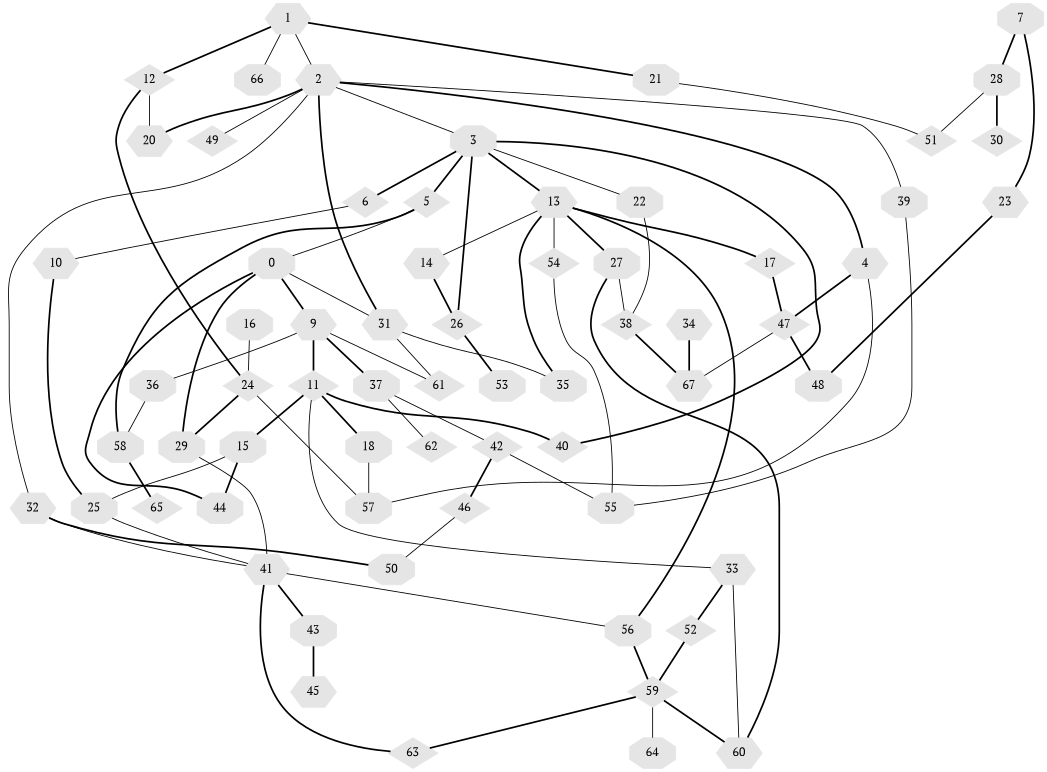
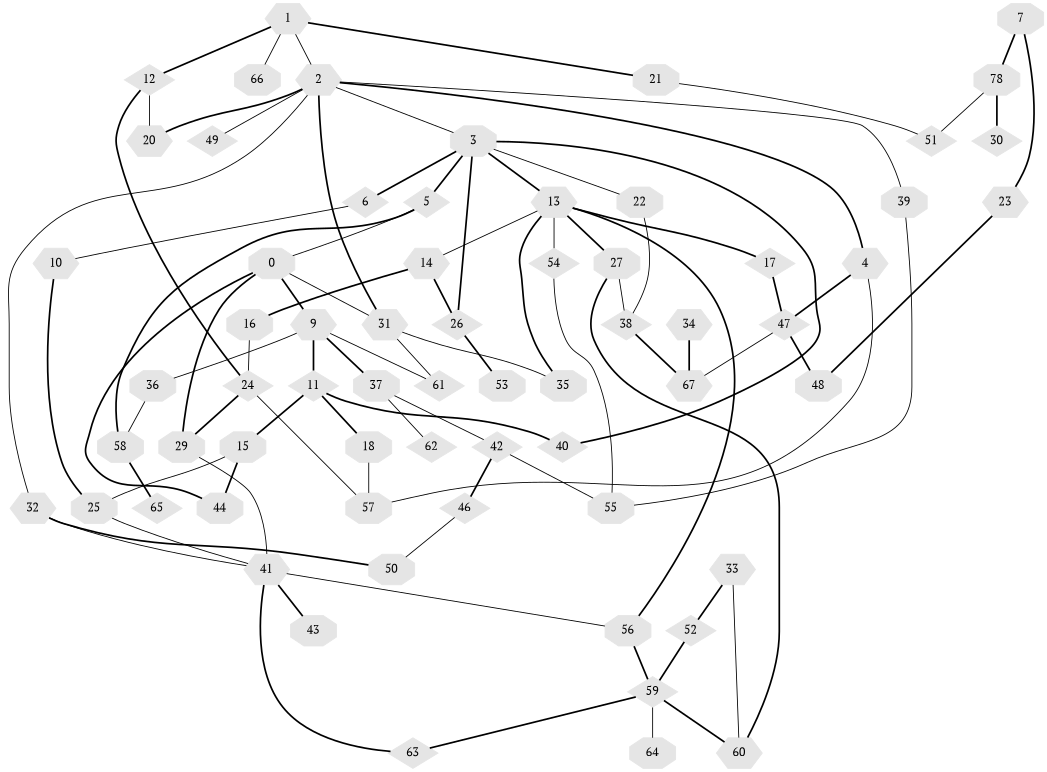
node "28": label "28" -> "78"
edge "14" -- "16": added
edge "11" -- "33": removed
node "45": removed
